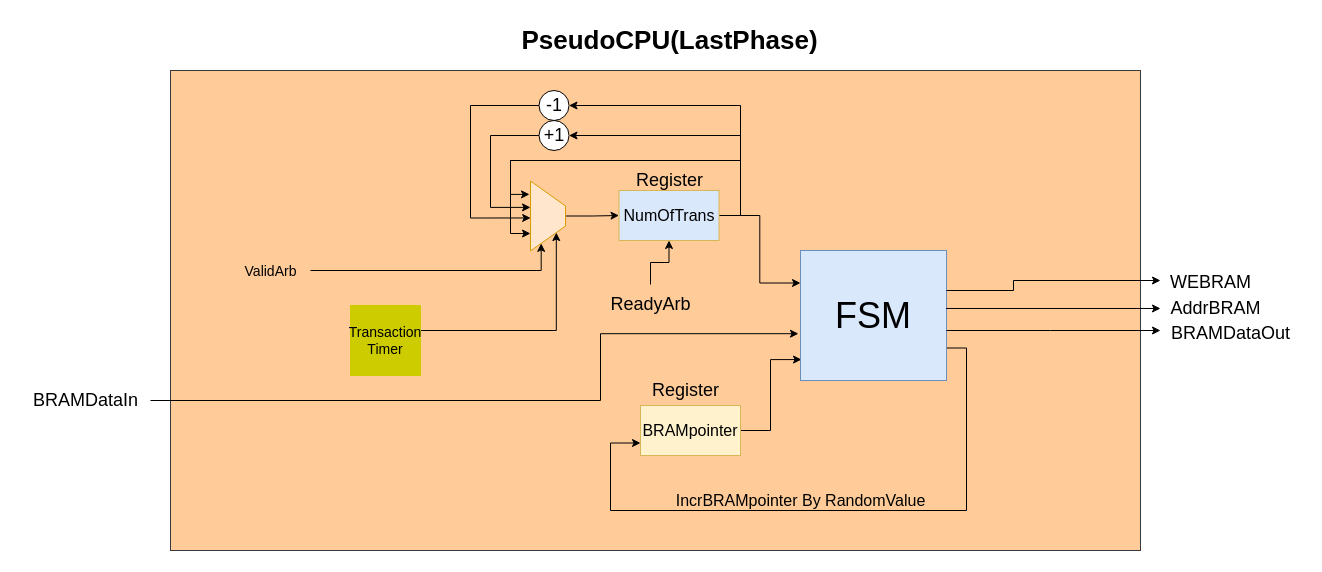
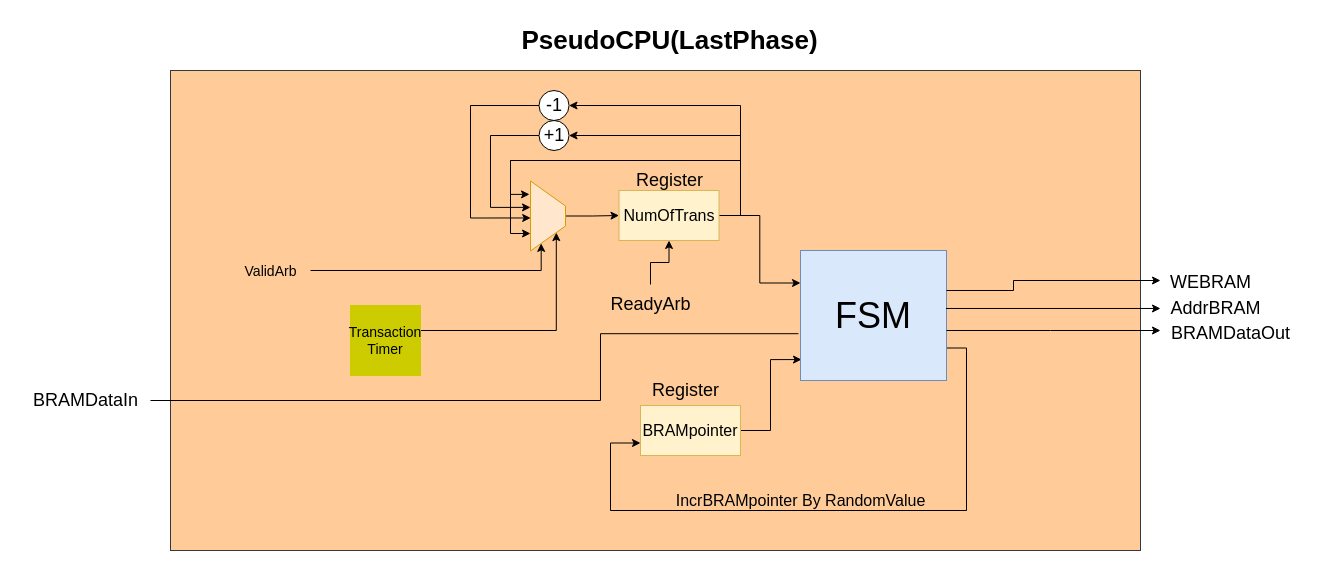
node "NumOfTrans": fillcolor #dae8fc -> #fff2cc
edge "BRAMDataIn" -> "FSM": arrowhead classic -> none
